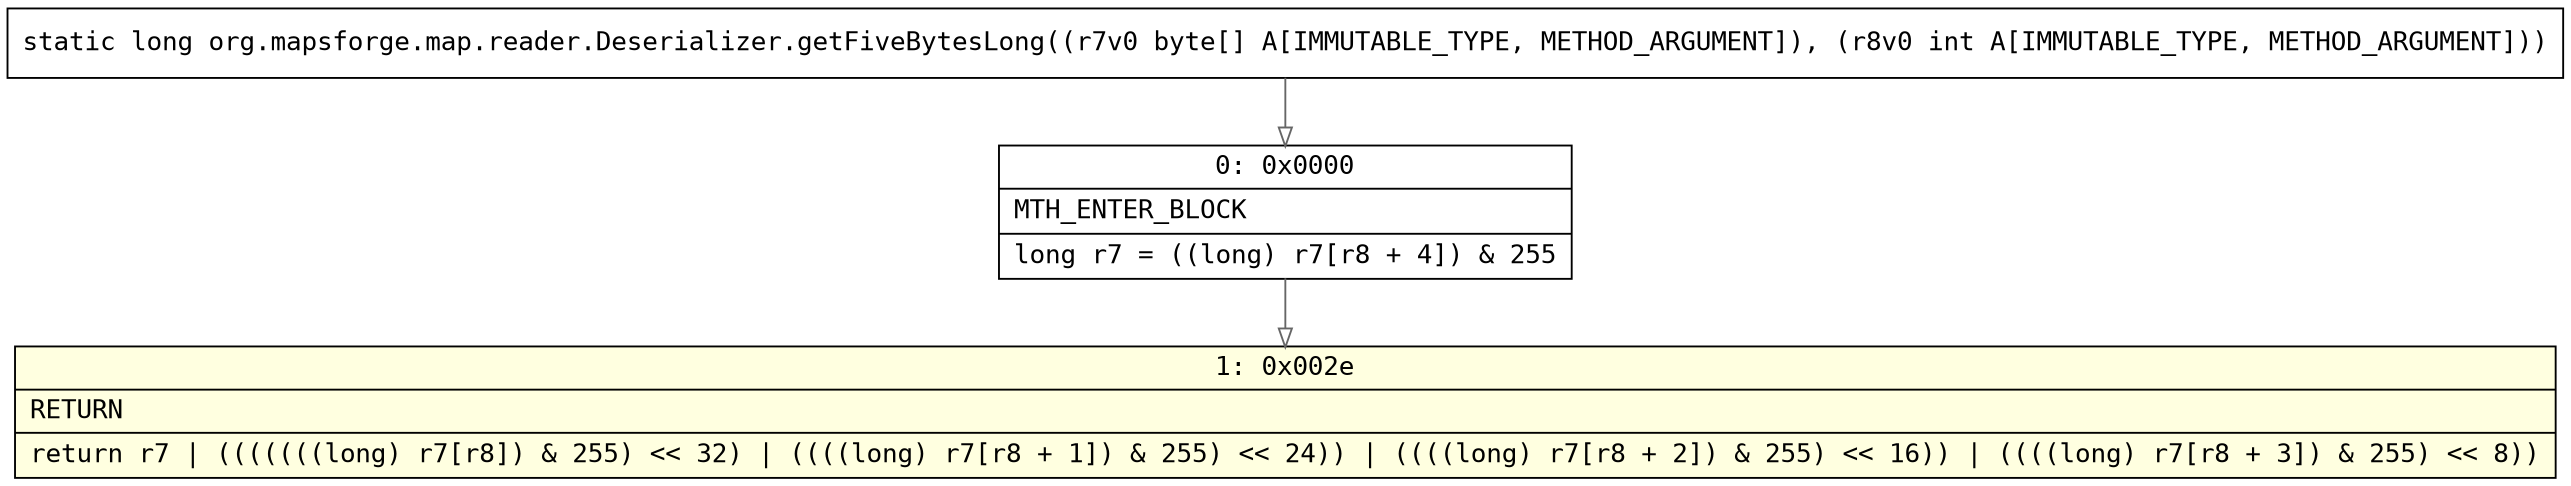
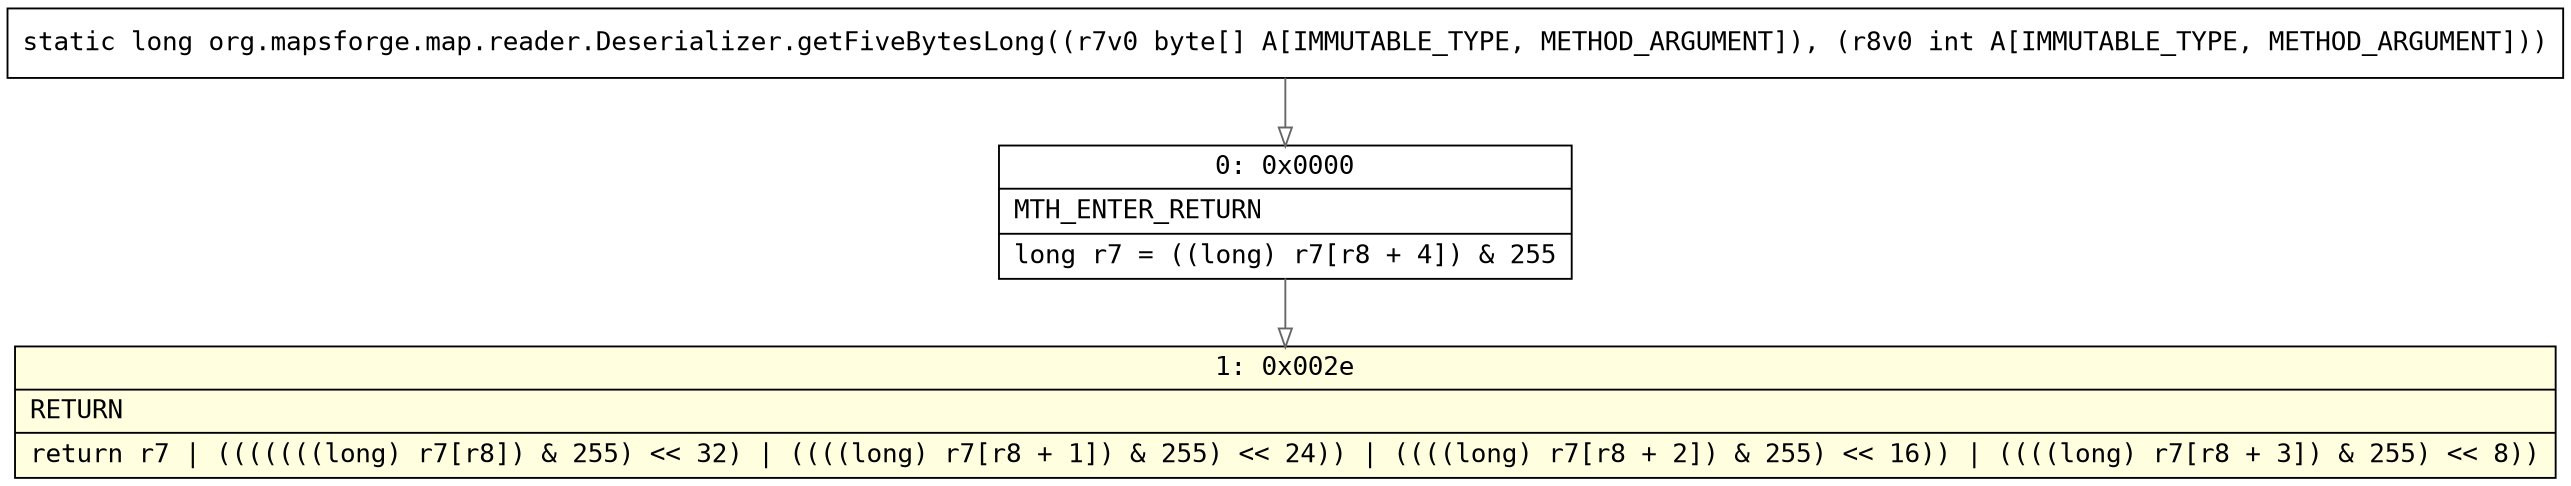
node "0: 0x0000": text "MTH_ENTER_BLOCK" -> "MTH_ENTER_RETURN"
